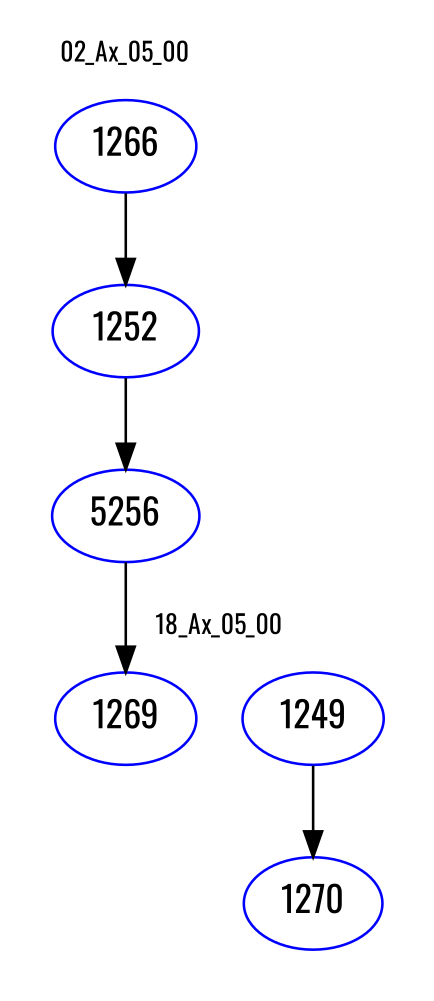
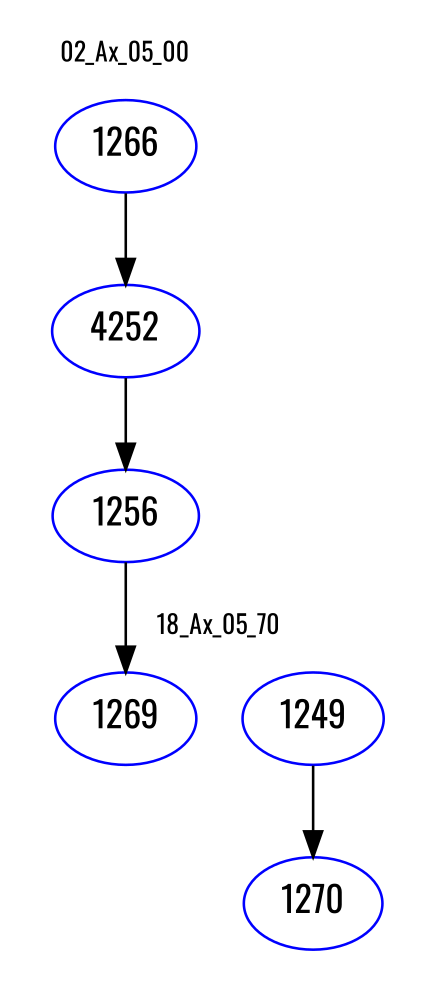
node "1252": label "1252" -> "4252"
node "5256": label "5256" -> "1256"
cluster "18_Ax_05_00": label "18_Ax_05_00" -> "18_Ax_05_70"
